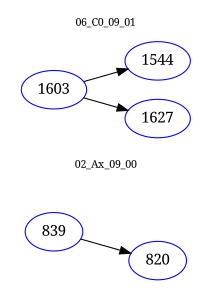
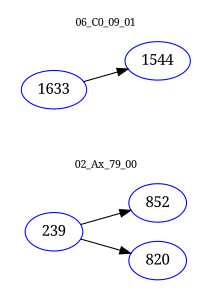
node "1603": label "1603" -> "1633"
node "1627": removed
cluster "02_Ax_09_00": label "02_Ax_09_00" -> "02_Ax_79_00"
node "852": added
node "839": label "839" -> "239"
